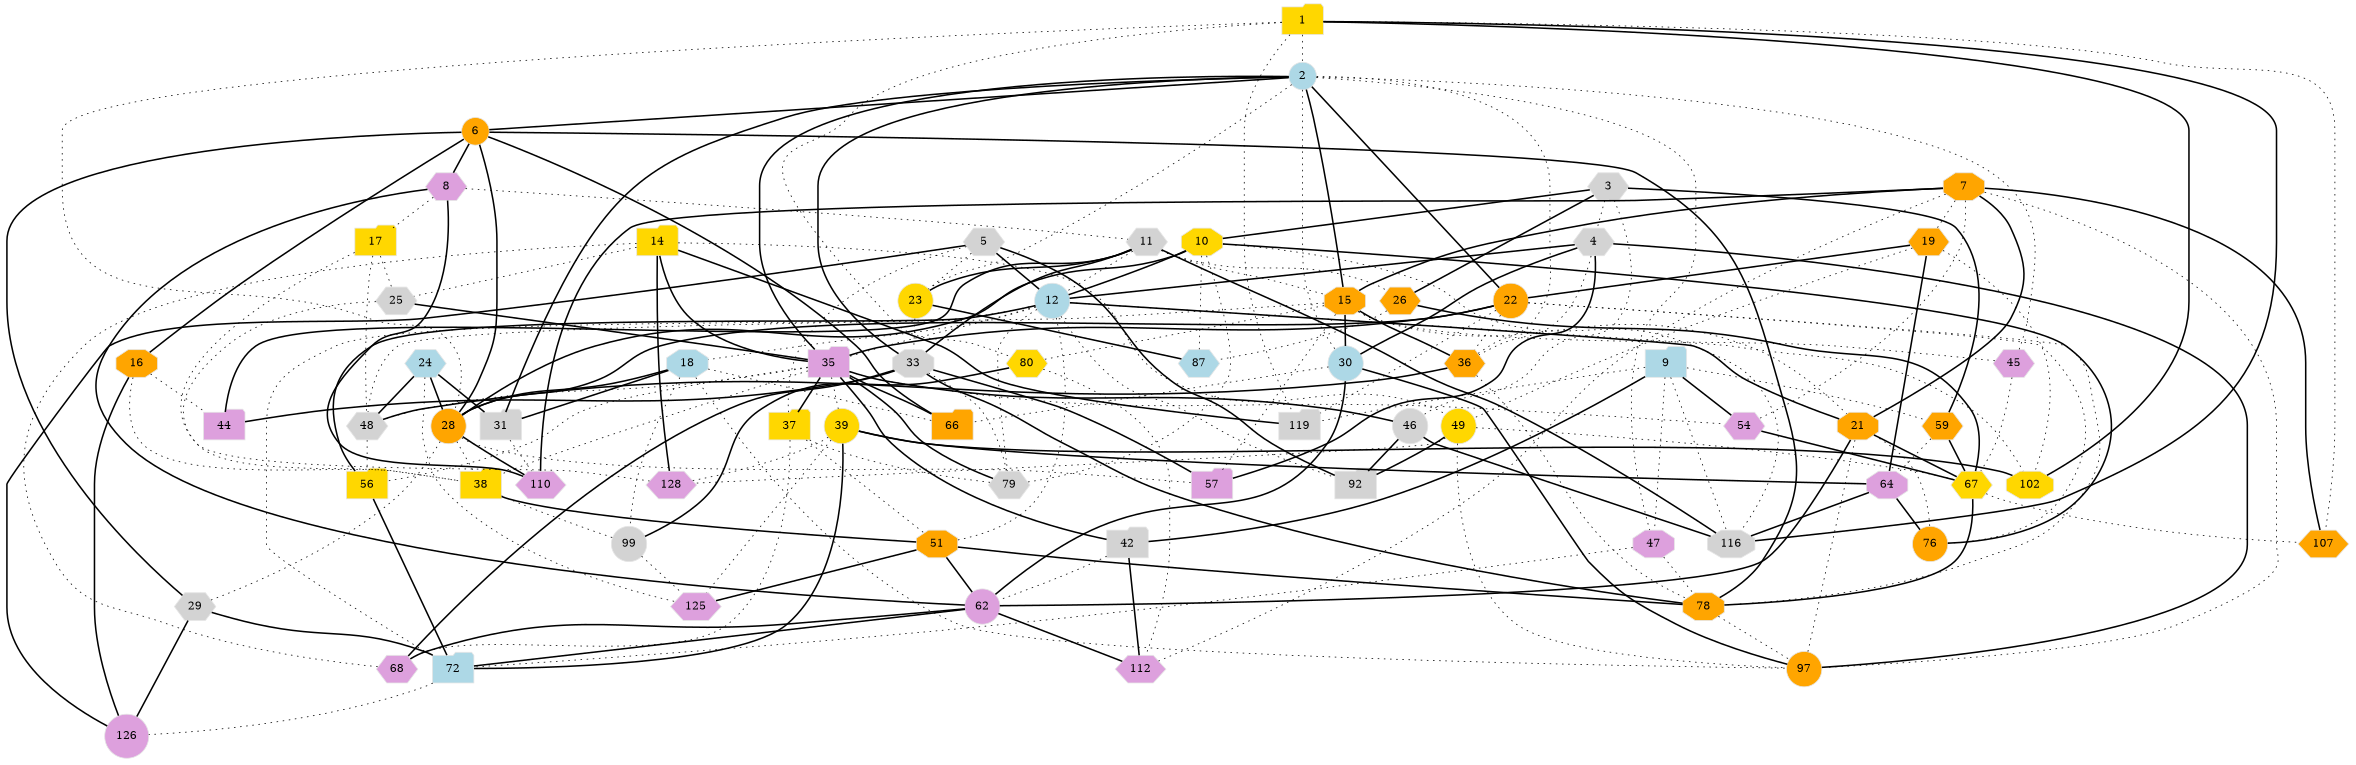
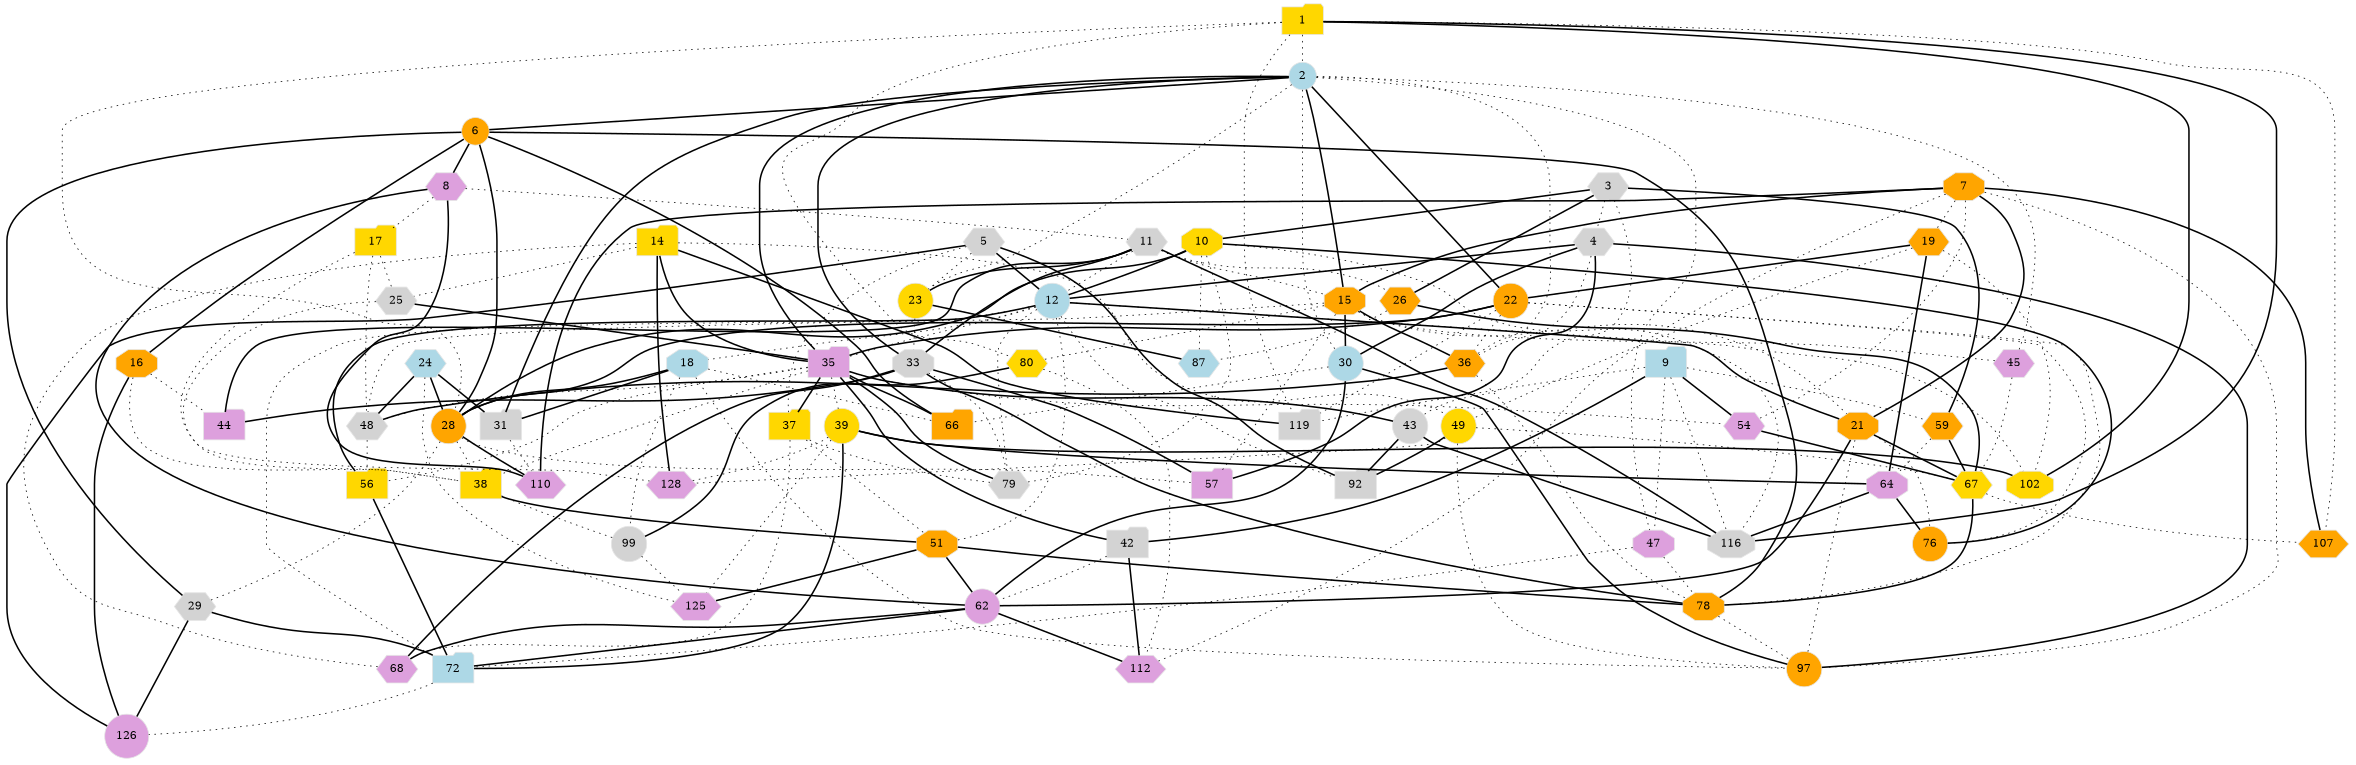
node "46": label "46" -> "43"
